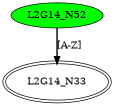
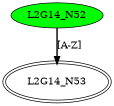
node "L2G14_N33": label "L2G14_N33" -> "L2G14_N53"
